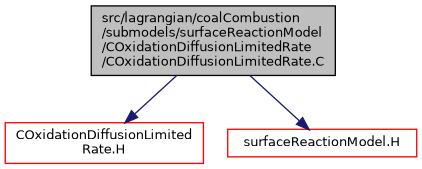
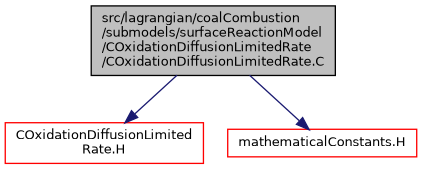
node "surfaceReactionModel.H": label "surfaceReactionModel.H" -> "mathematicalConstants.H"
